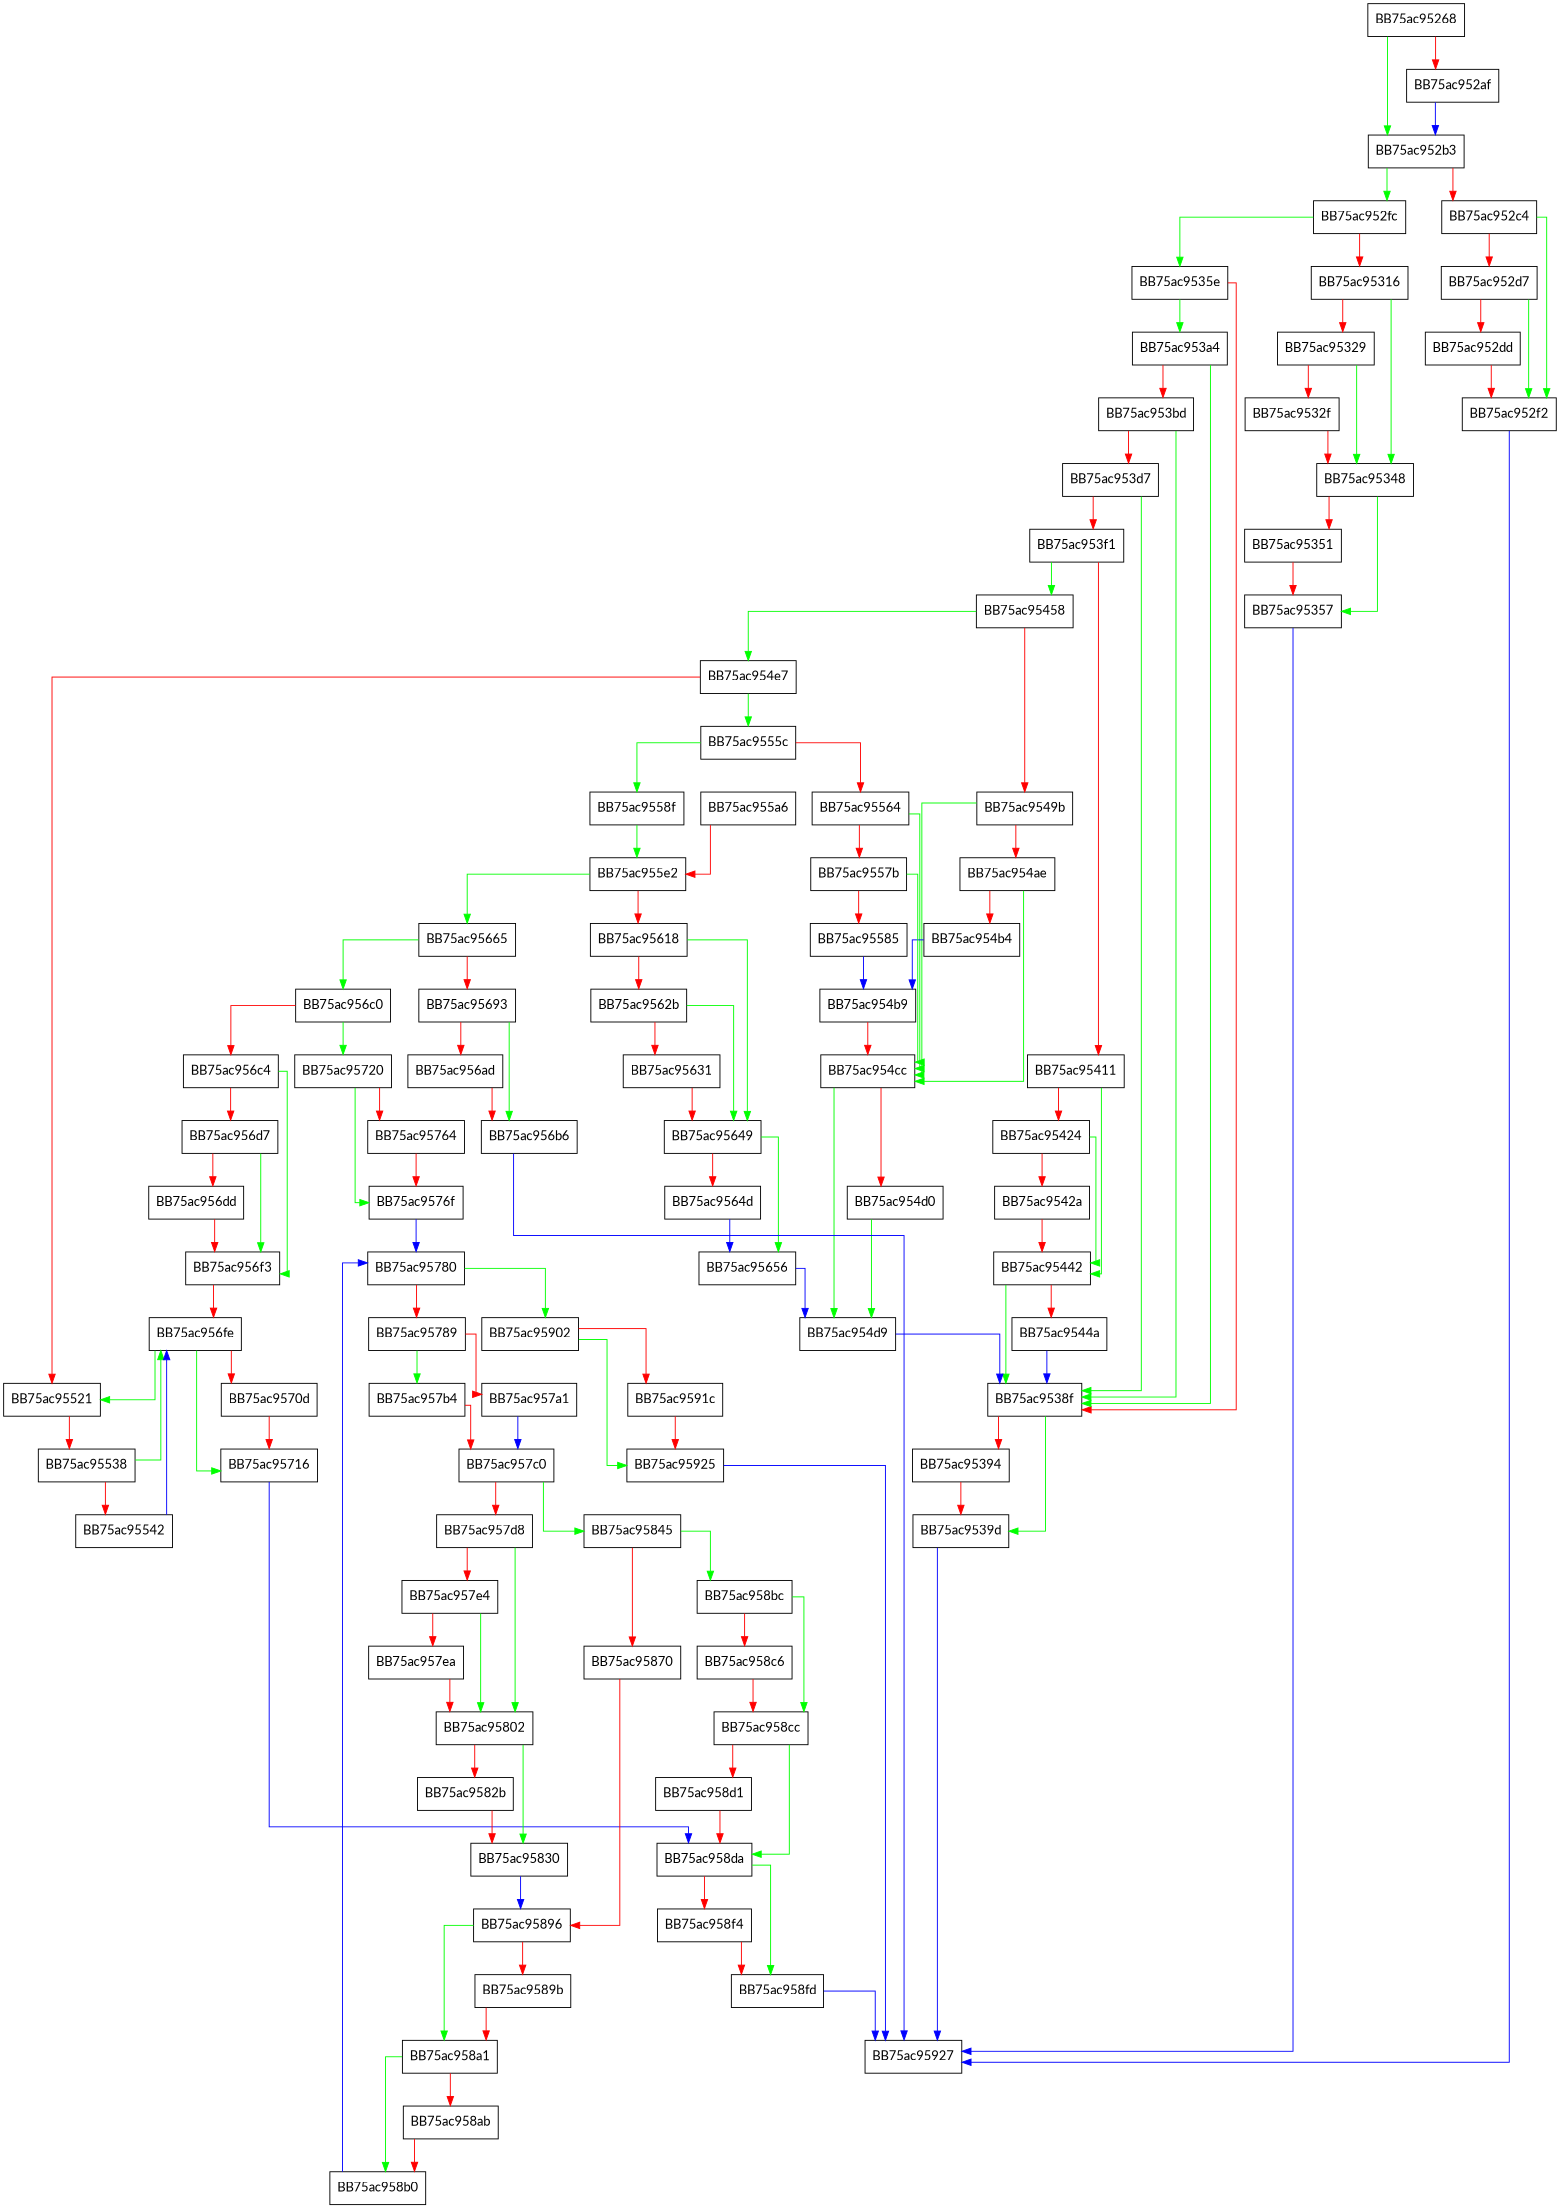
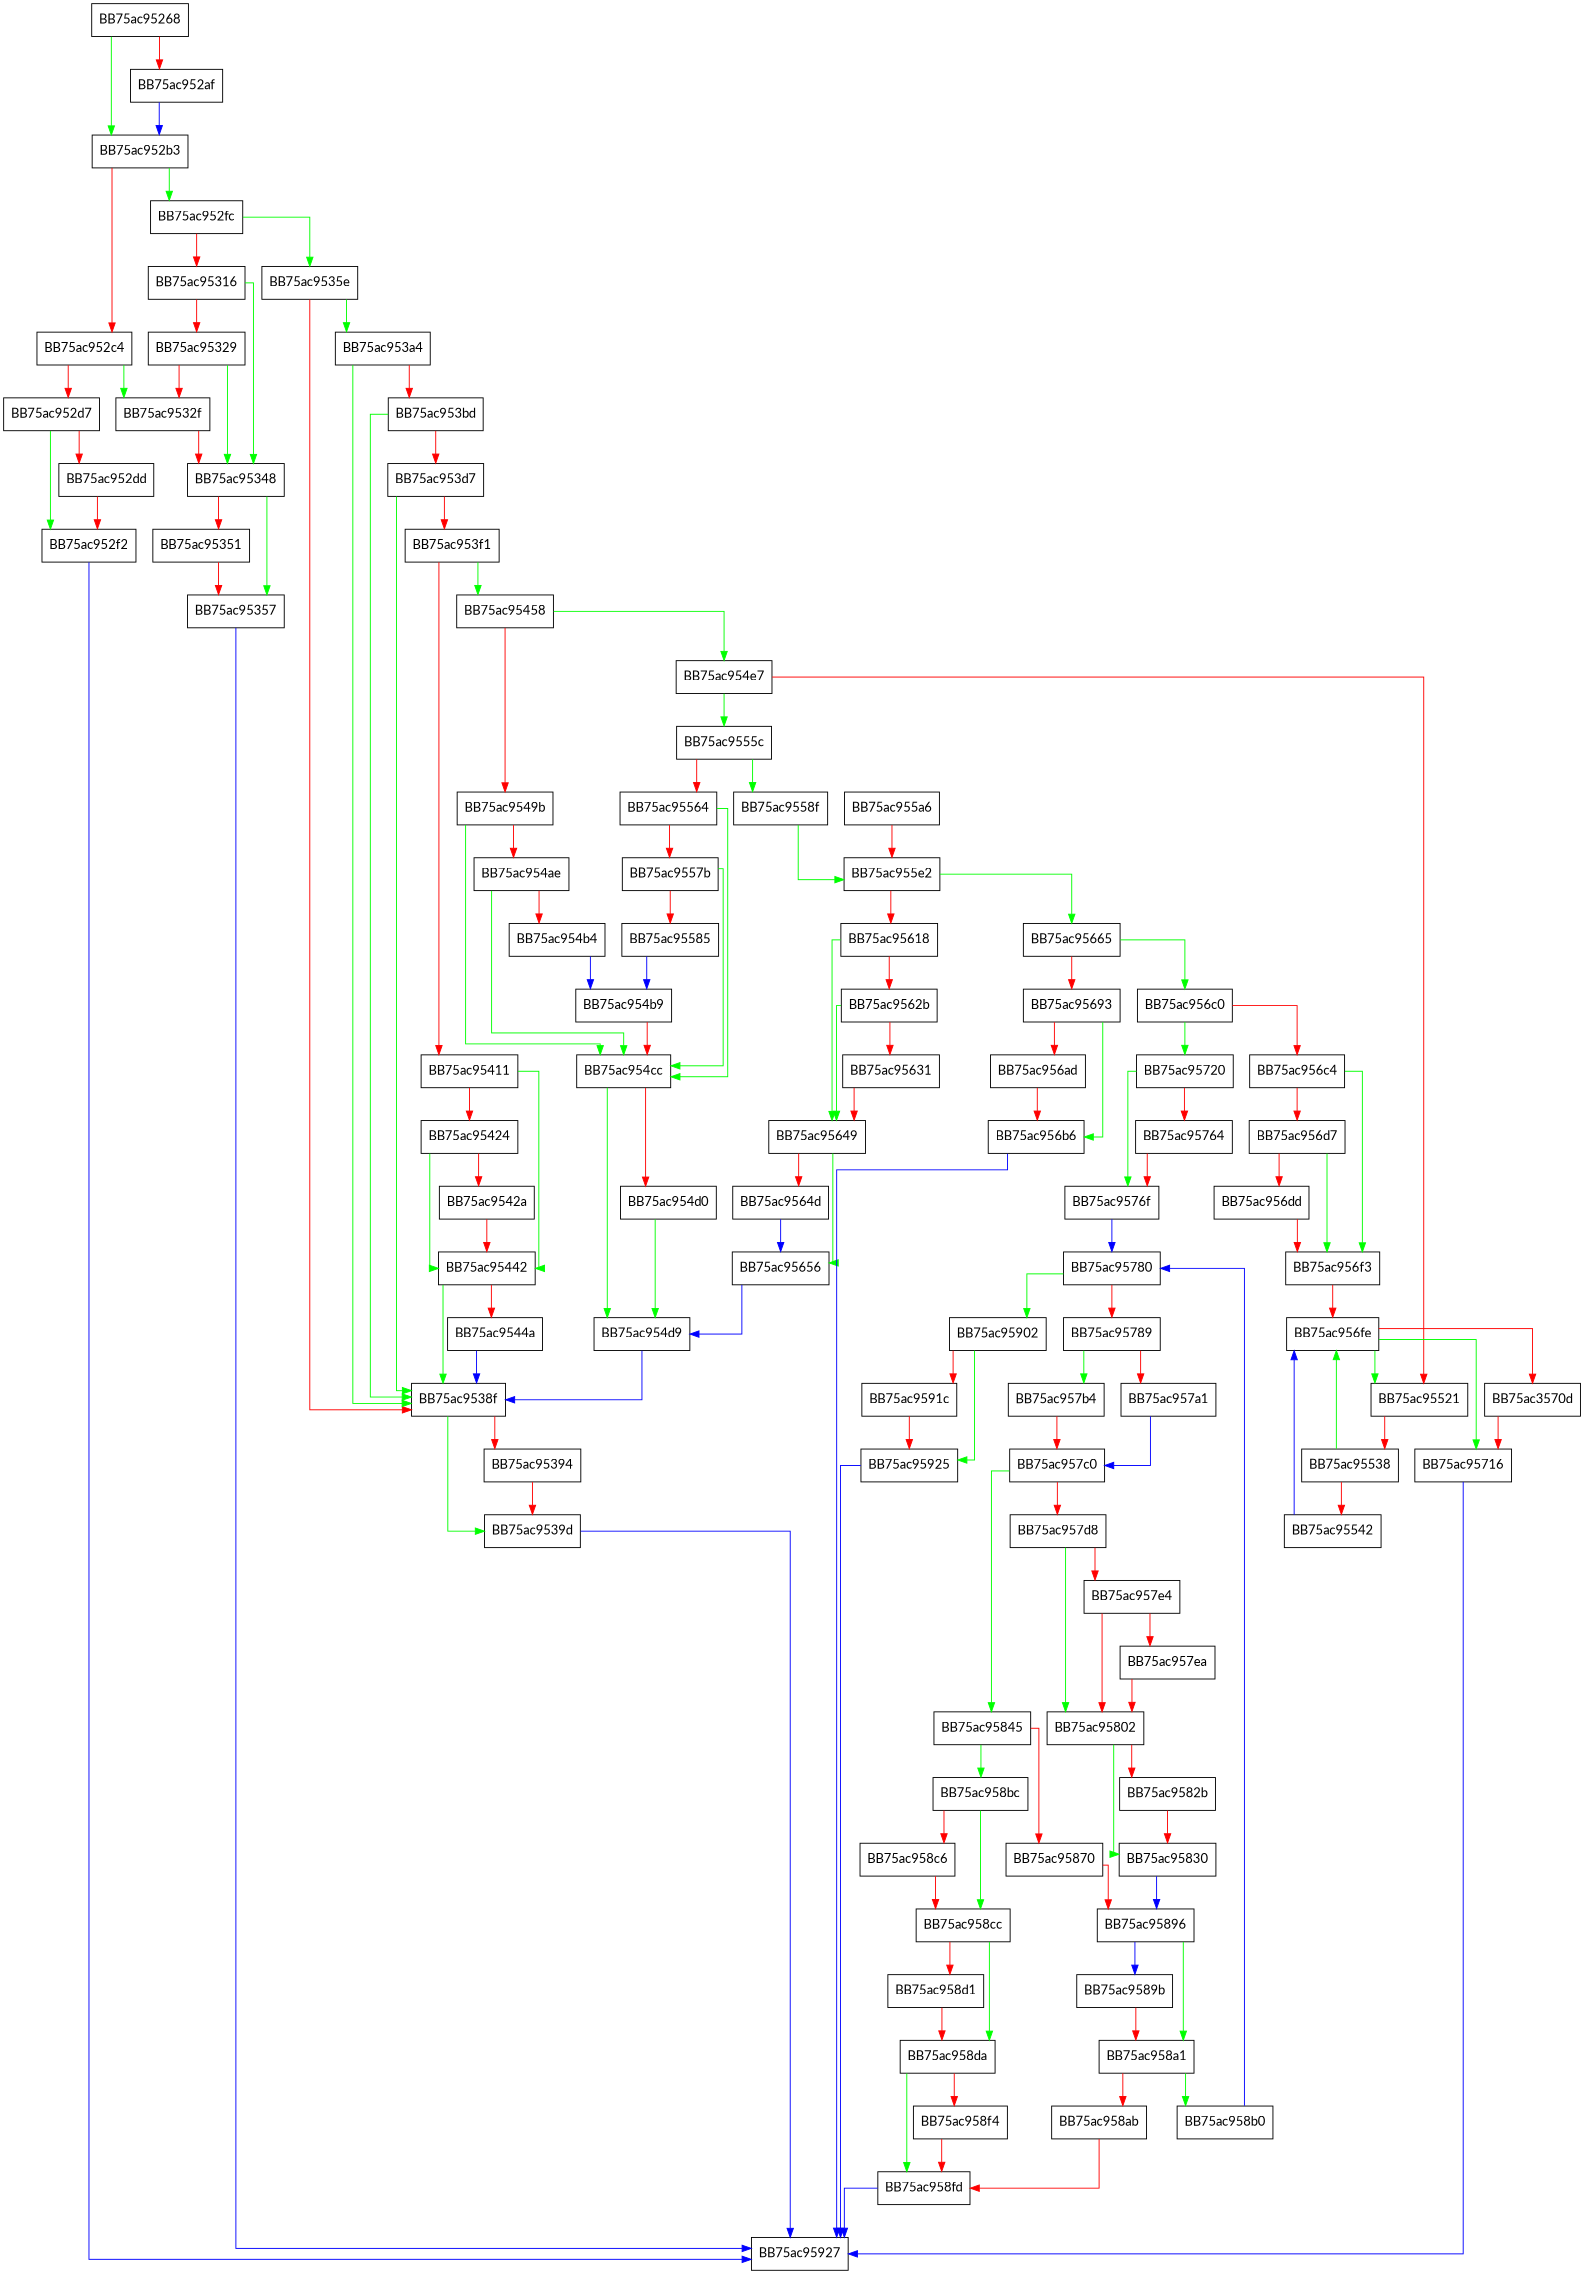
edge "BB75ac952c4" -> "BB75ac952f2": now "BB75ac952c4" -> "BB75ac9532f"
node "BB75ac9570d": label "BB75ac9570d" -> "BB75ac3570d"
edge "BB75ac957e4" -> "BB75ac95802": color green -> red
edge "BB75ac95716" -> "BB75ac958da": now "BB75ac95716" -> "BB75ac95927"
edge "BB75ac95896" -> "BB75ac9589b": color red -> blue
edge "BB75ac958ab" -> "BB75ac958b0": now "BB75ac958ab" -> "BB75ac958fd"
